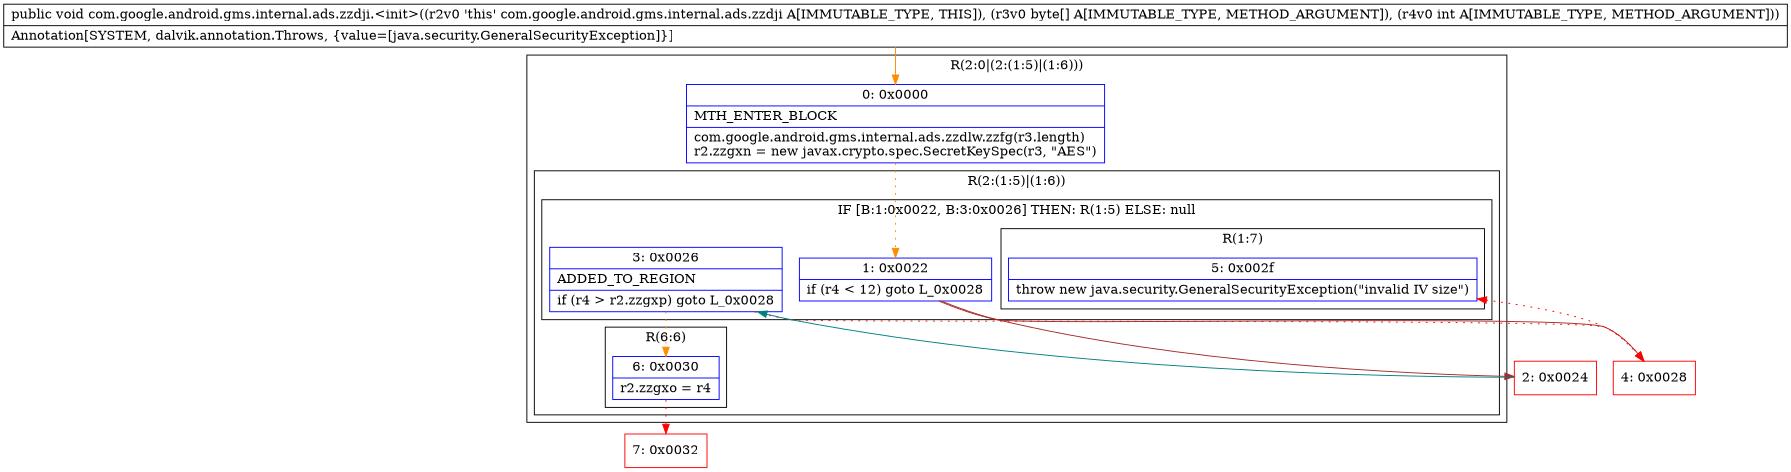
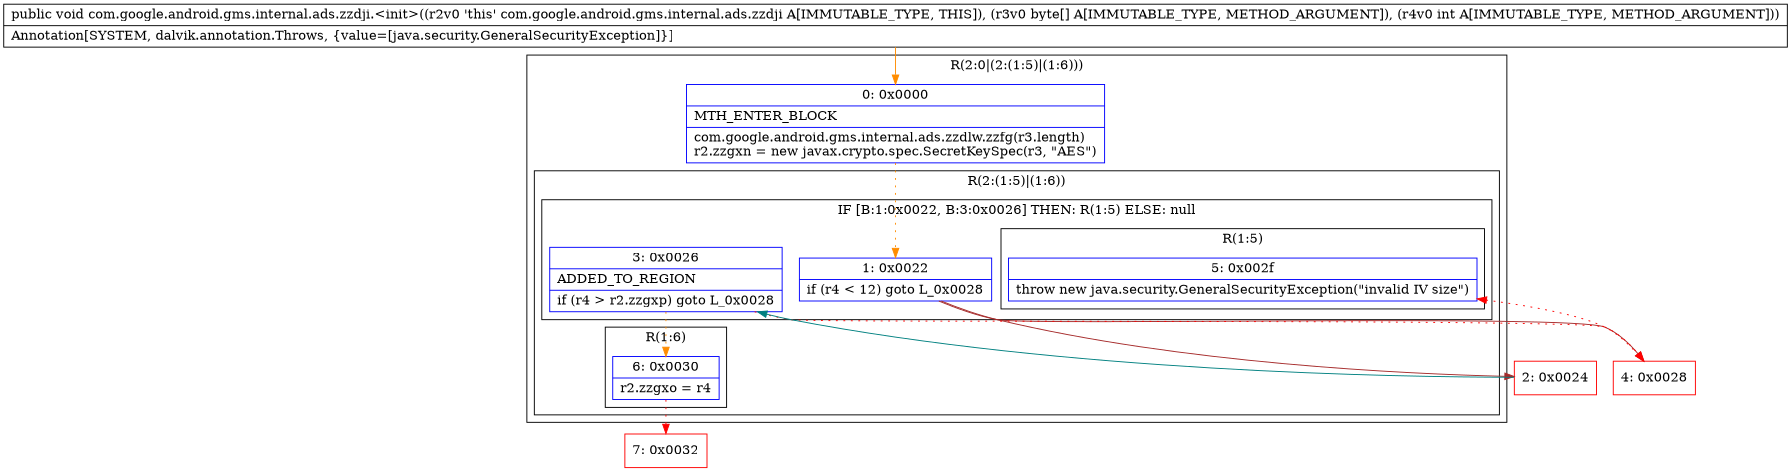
cluster "R(1:7)": label "R(1:7)" -> "R(1:5)"
cluster "R(6:6)": label "R(6:6)" -> "R(1:6)"
